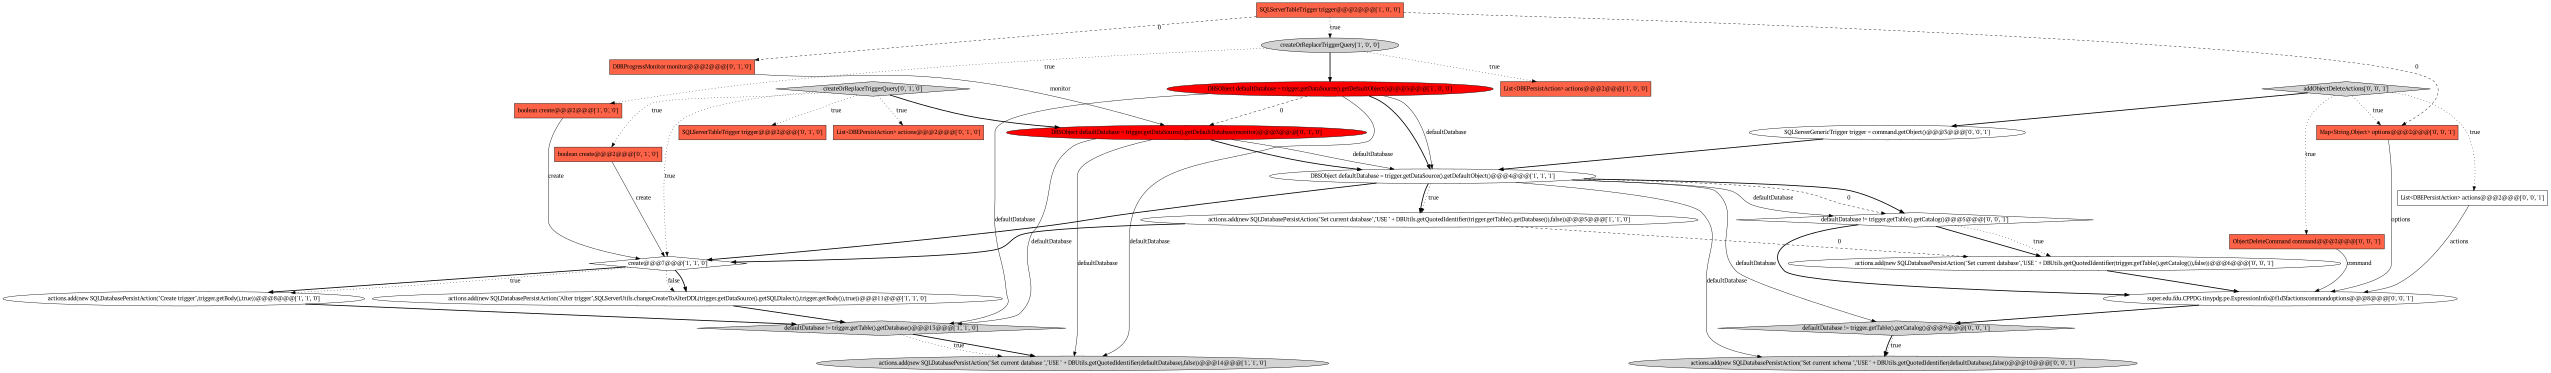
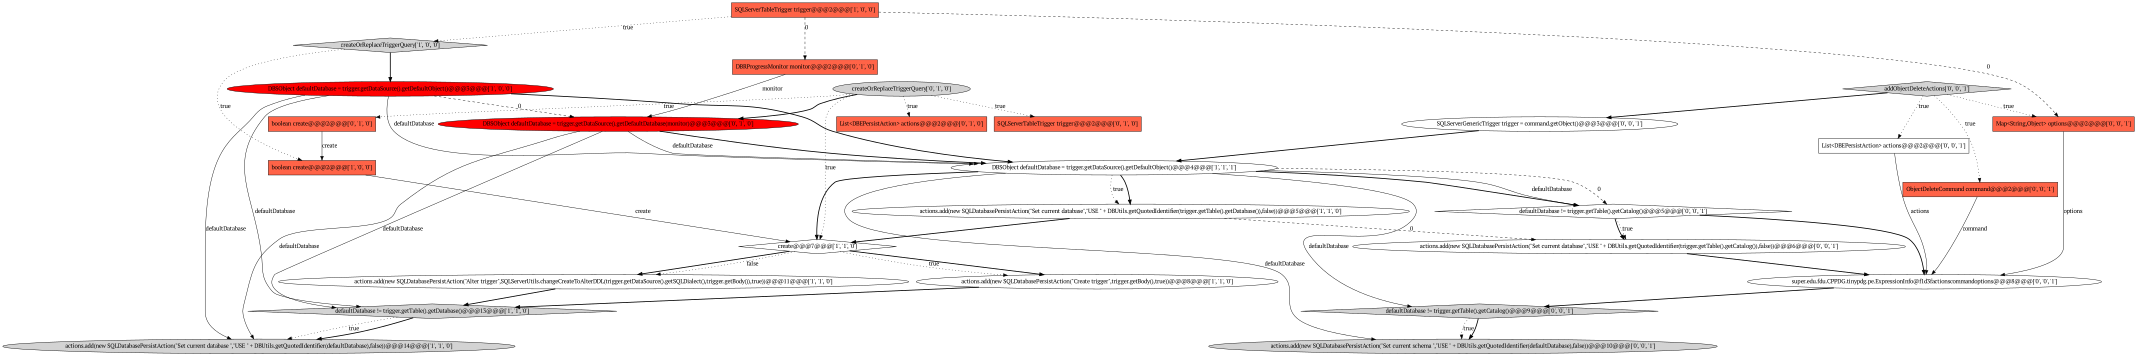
node "createOrReplaceTriggerQuery['1', '0', '0']": shape ellipse -> diamond
node "createOrReplaceTriggerQuery['0', '1', '0']": shape diamond -> ellipse
node "List<DBEPersistAction> actions@@@2@@@['1', '0', '0']": removed
edge "boolean create@@@2@@@['0', '1', '0']" -> "create@@@7@@@['1', '1', '0']": now "boolean create@@@2@@@['0', '1', '0']" -> "boolean create@@@2@@@['1', '0', '0']"
